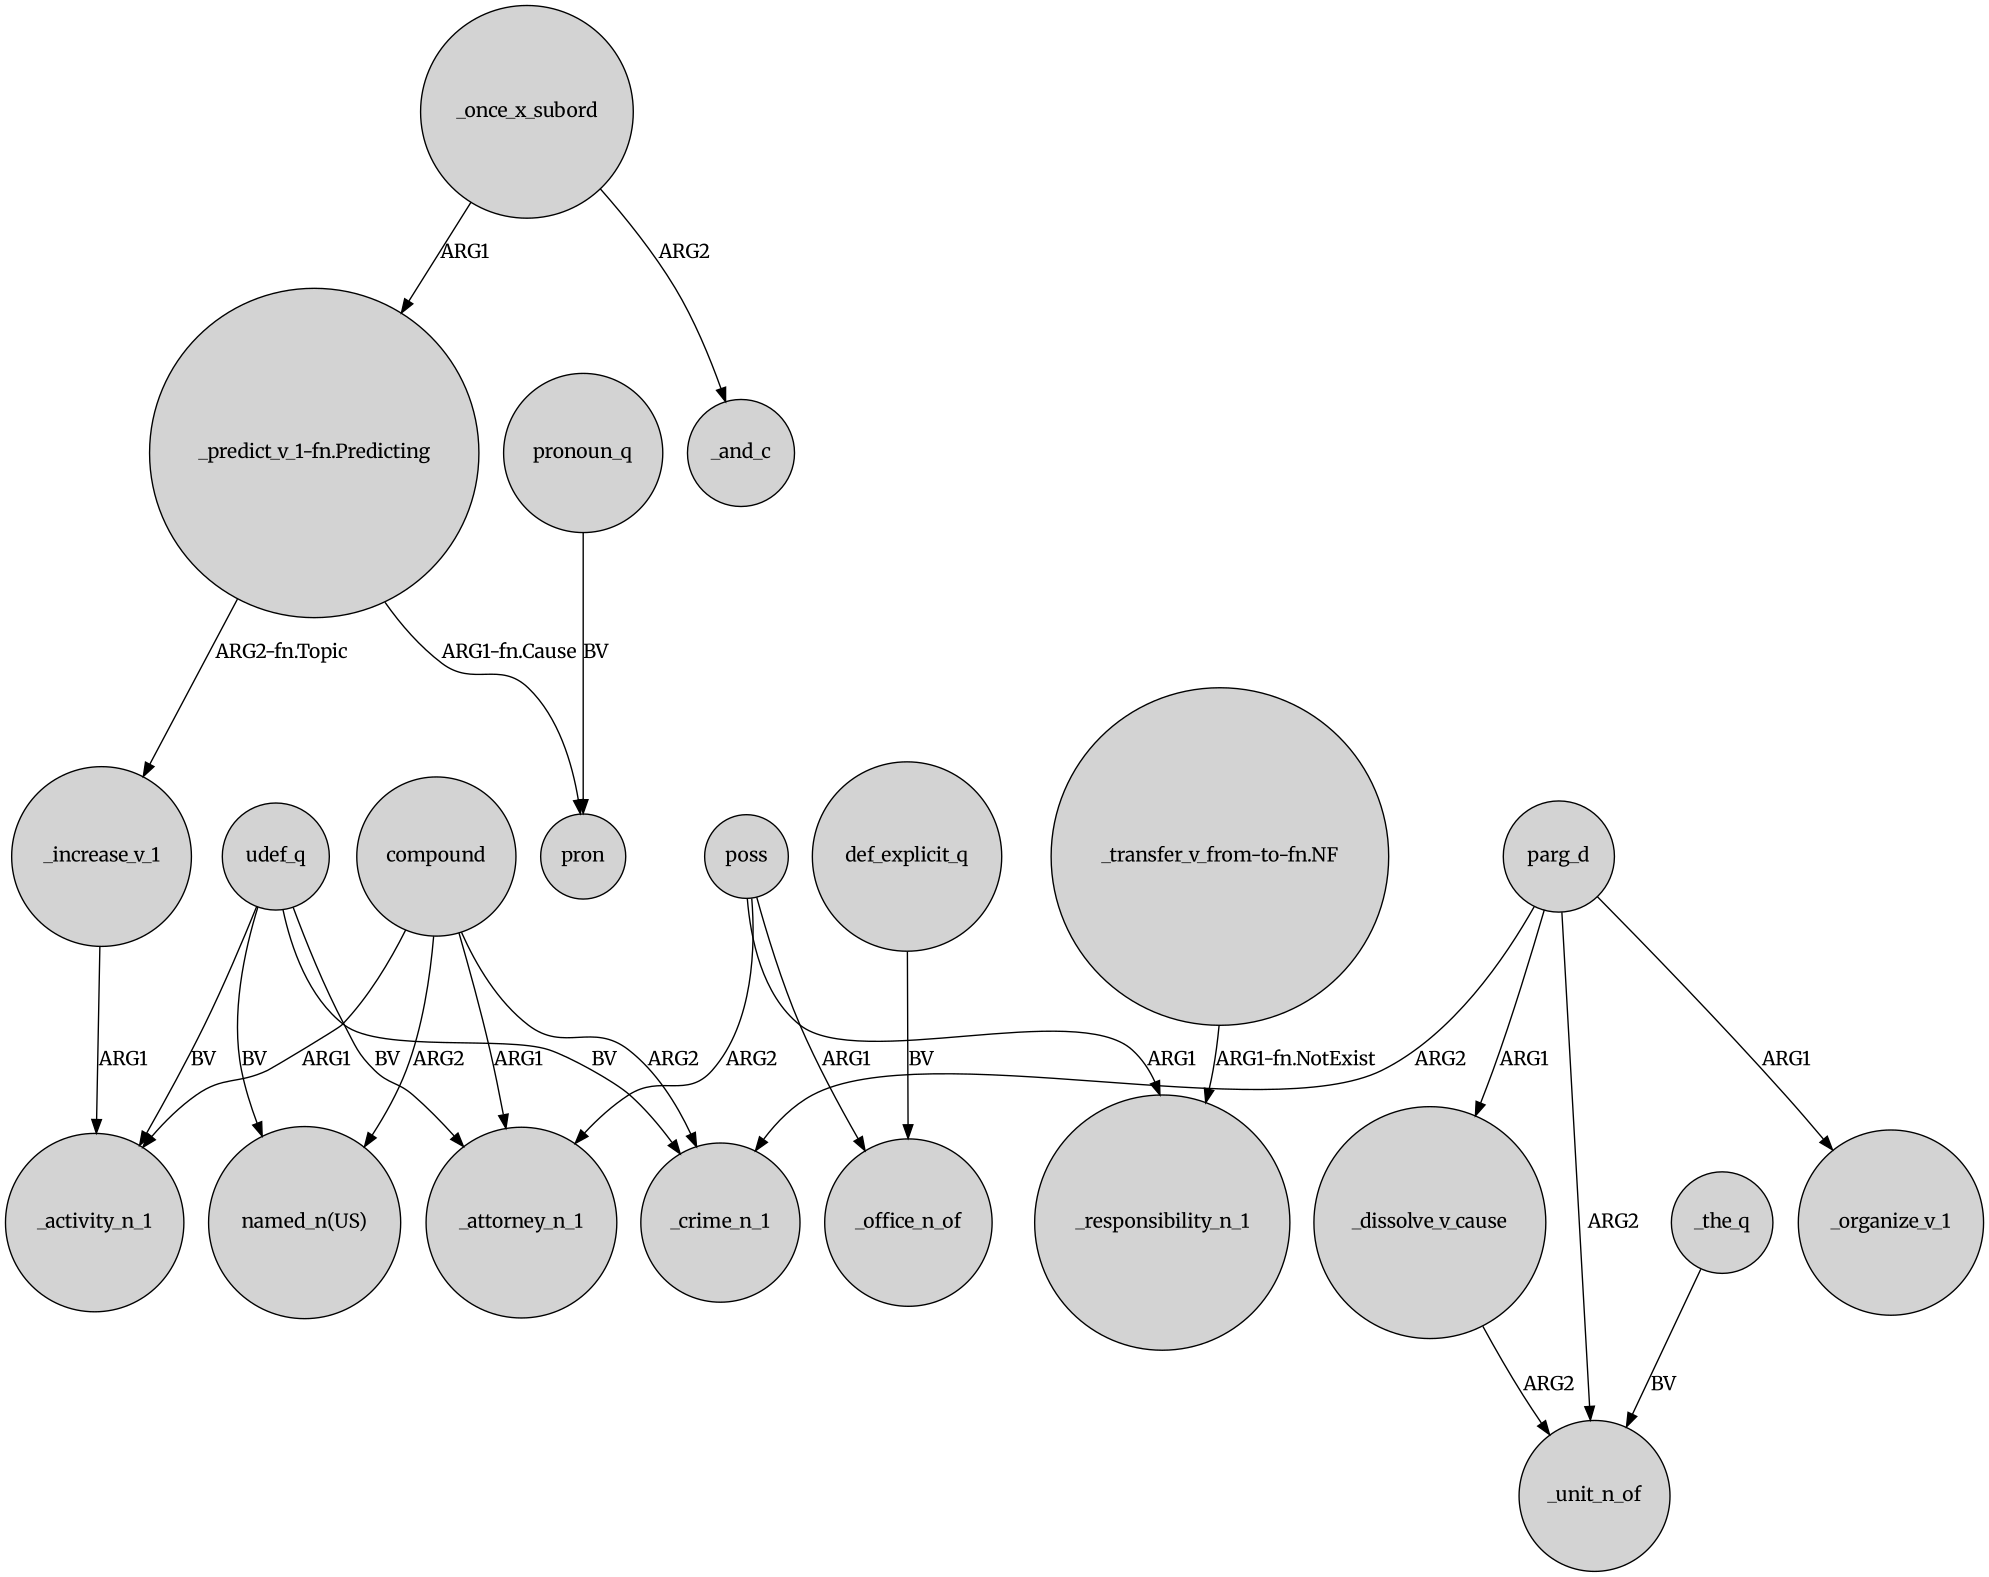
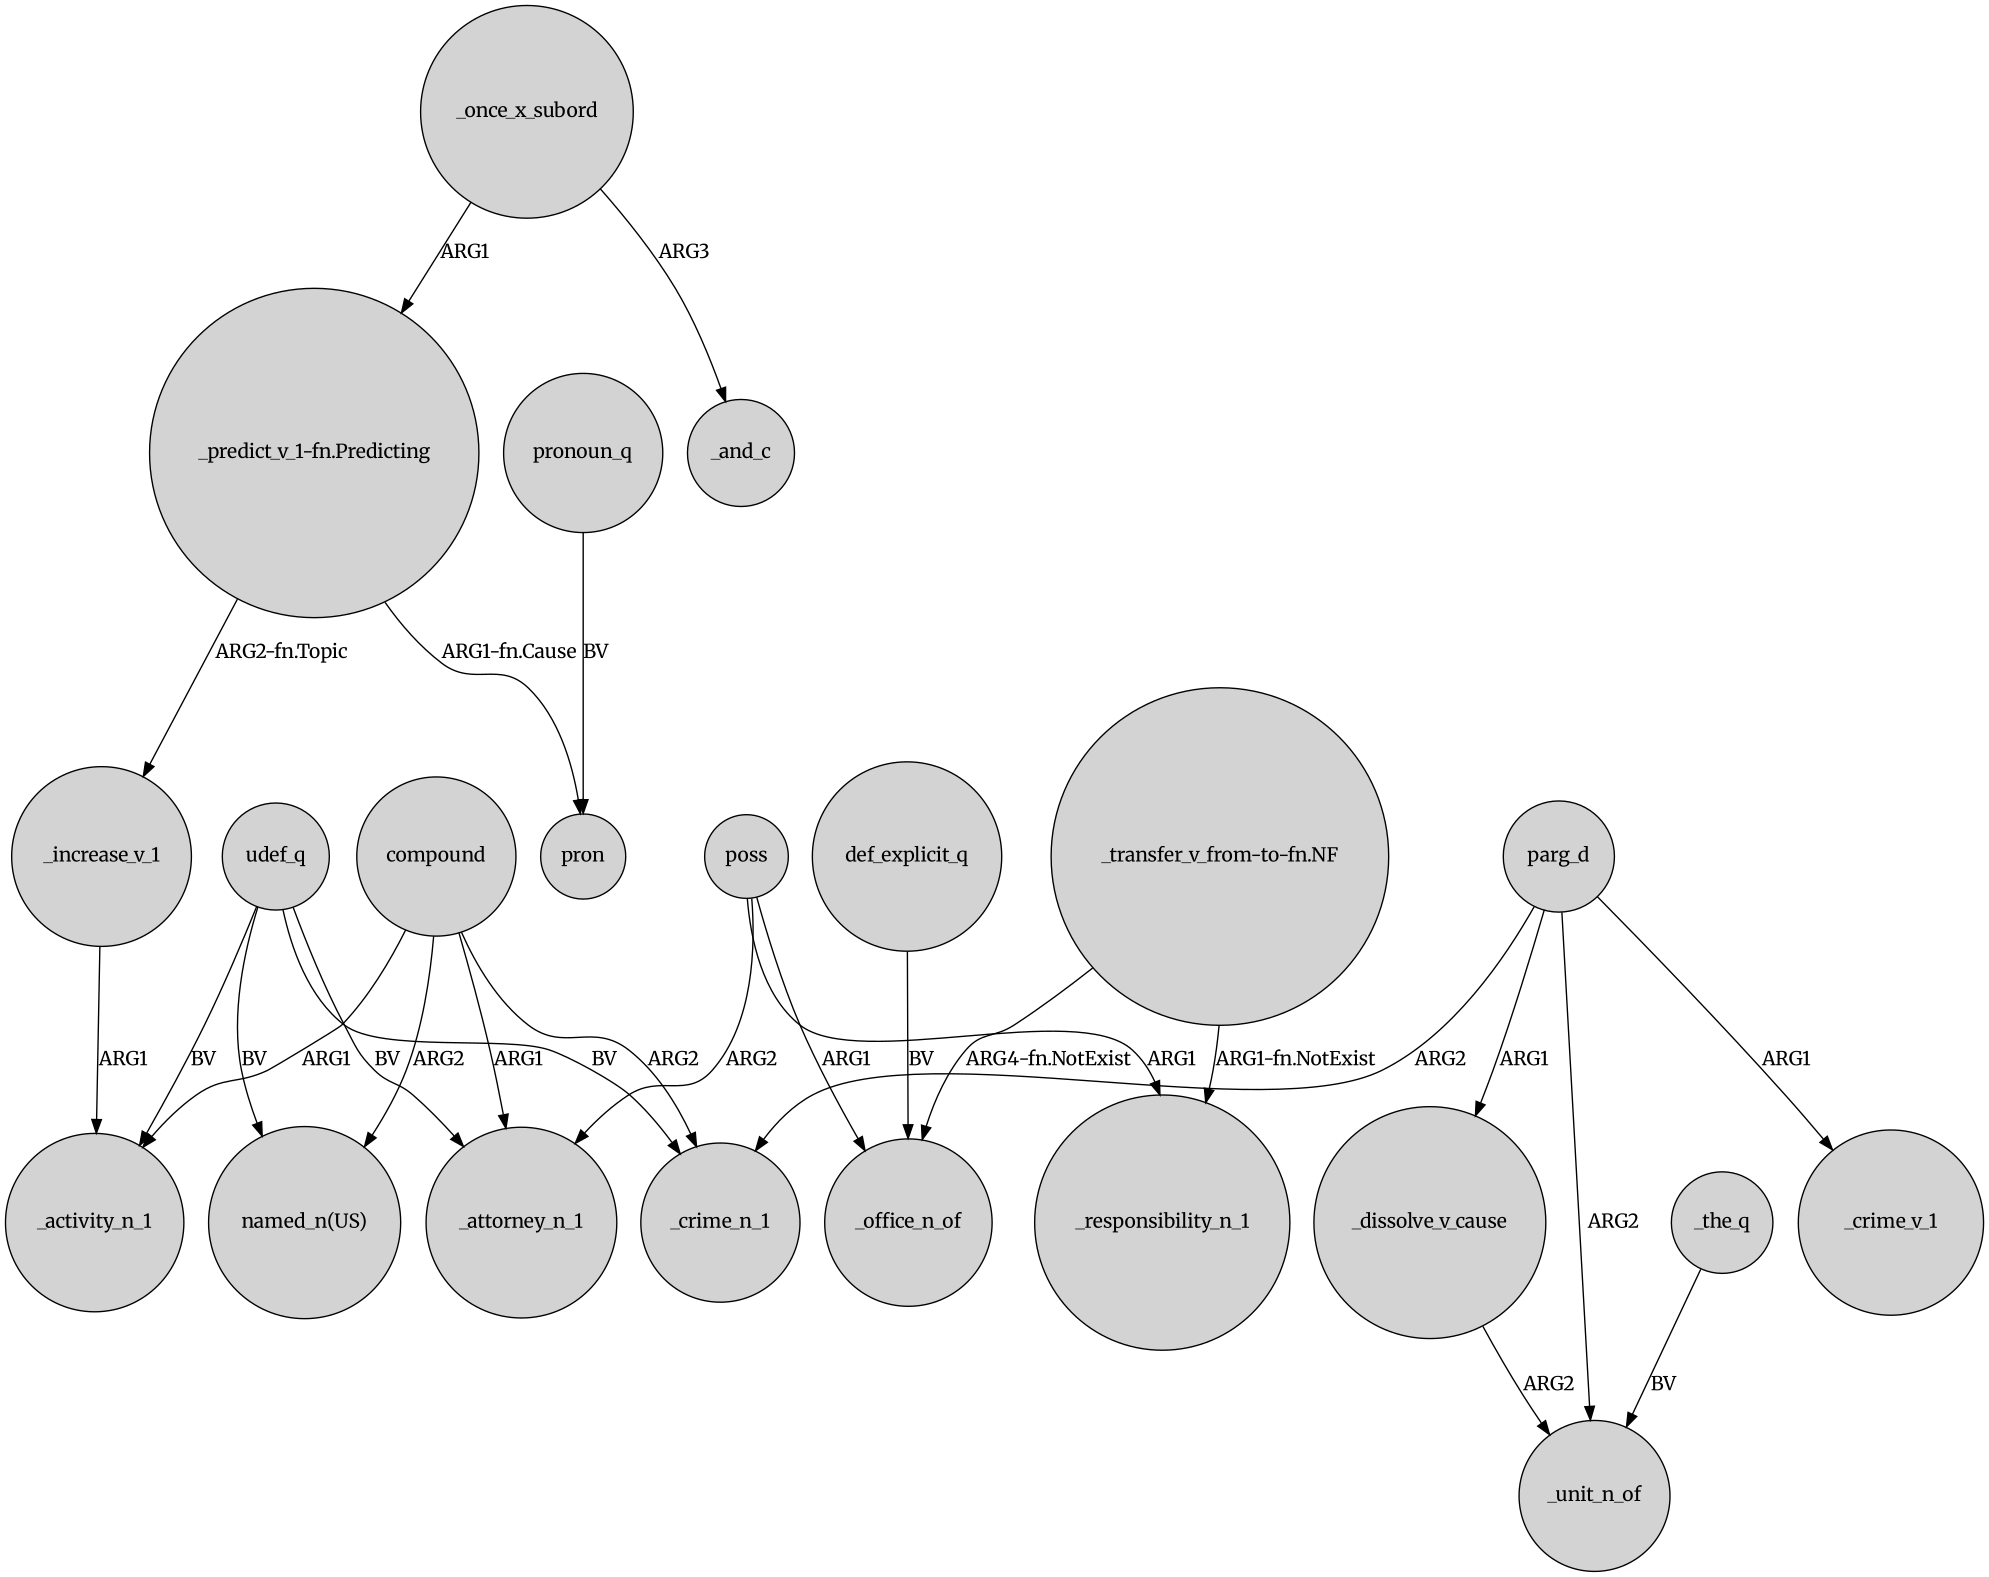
edge "_once_x_subord" -> "_and_c": label "ARG2" -> "ARG3"
edge "_transfer_v_from-to-fn.NF" -> "_office_n_of": added, label "ARG4-fn.NotExist"
node "_organize_v_1": label "_organize_v_1" -> "_crime_v_1"
